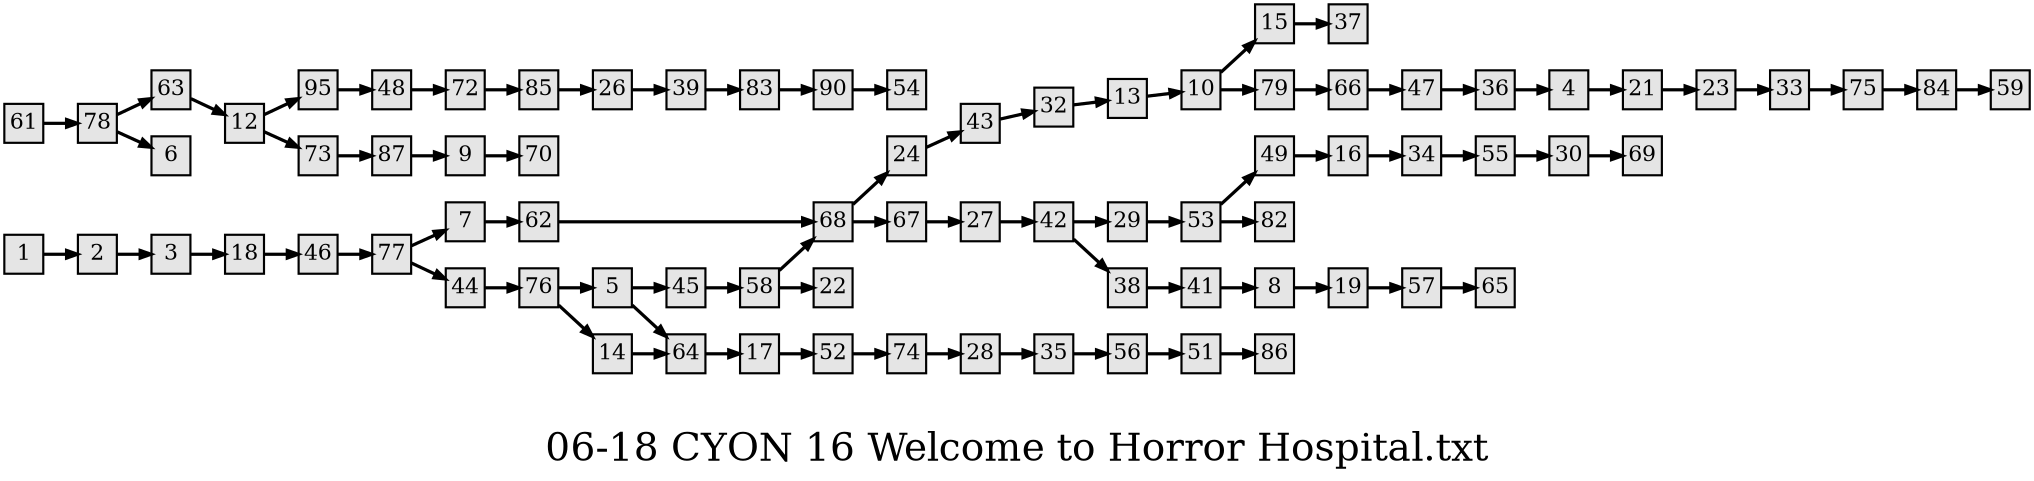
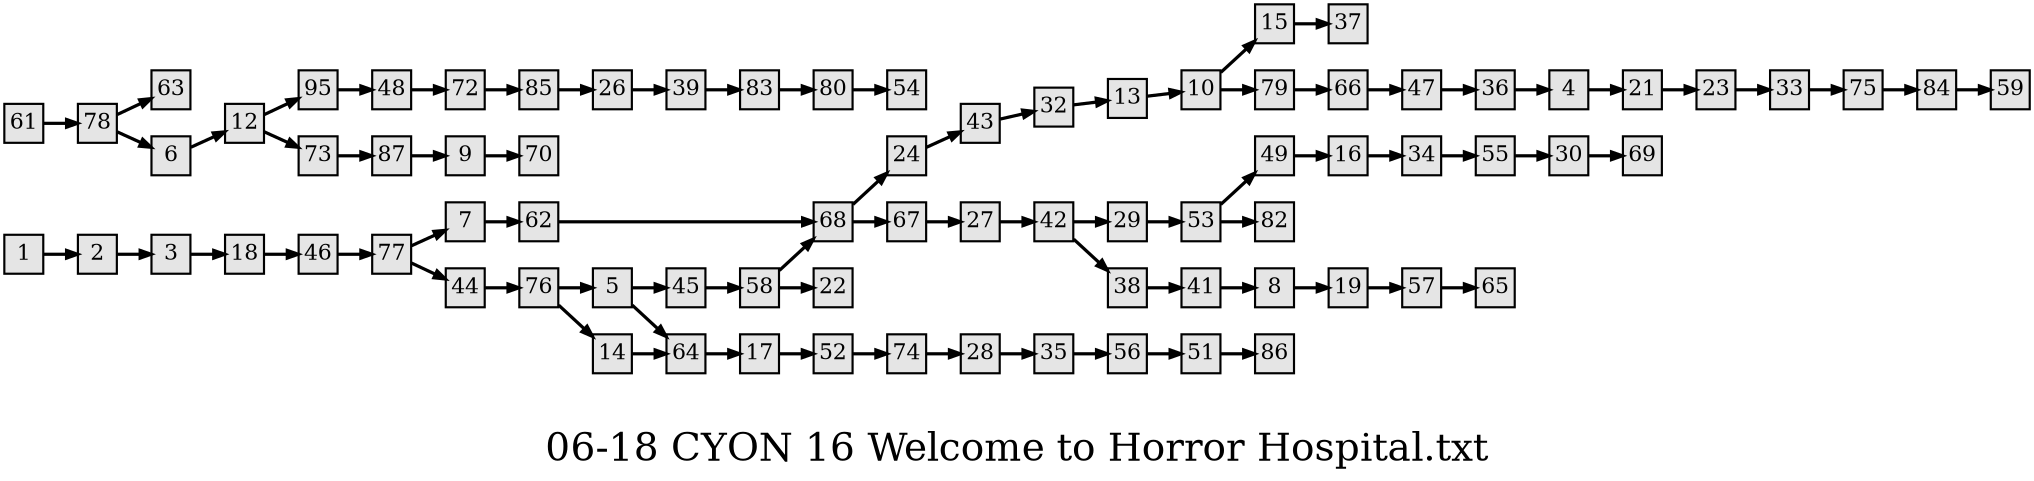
node "90": label "90" -> "80"
edge "63" -> "12": now "6" -> "12"
